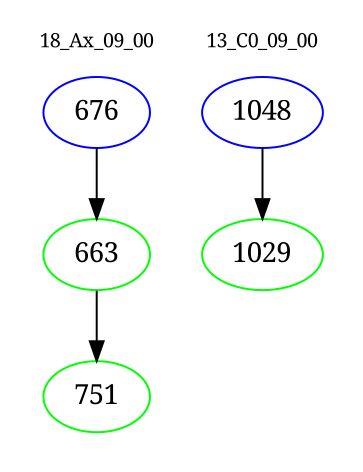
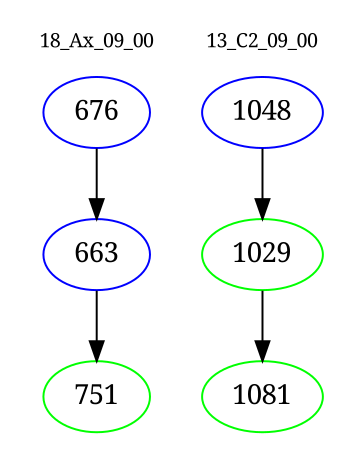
cluster "13_C0_09_00": label "13_C0_09_00" -> "13_C2_09_00"
node "663": color green -> blue
node "1081": added
